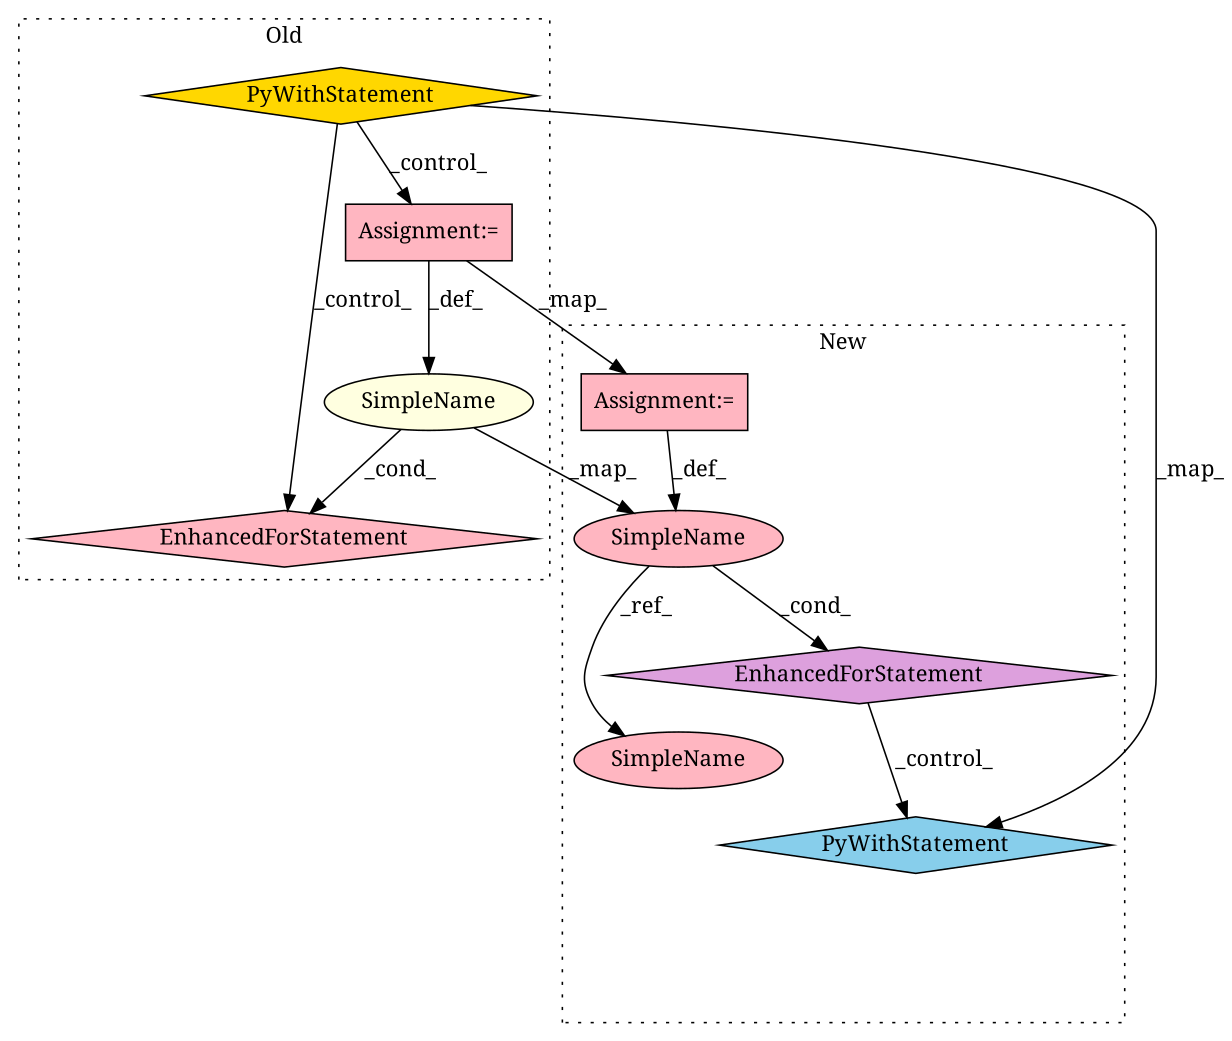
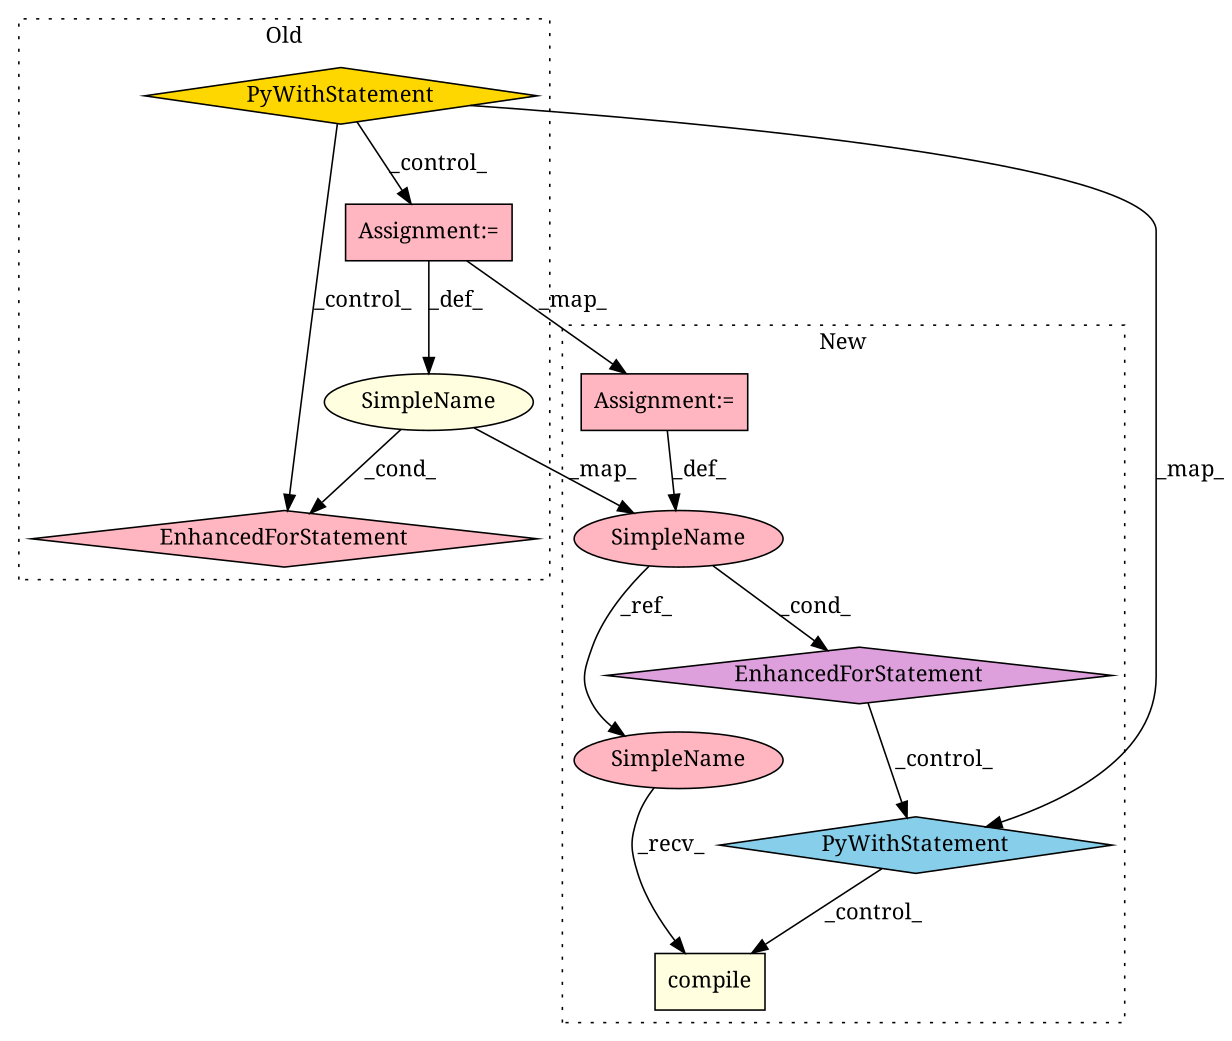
node "compile": added
